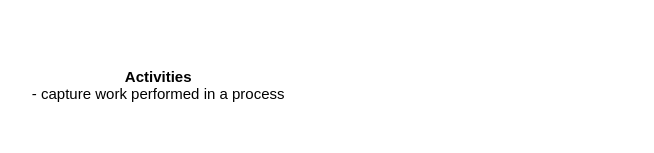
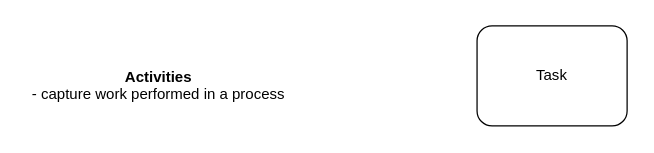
node "Task": added
